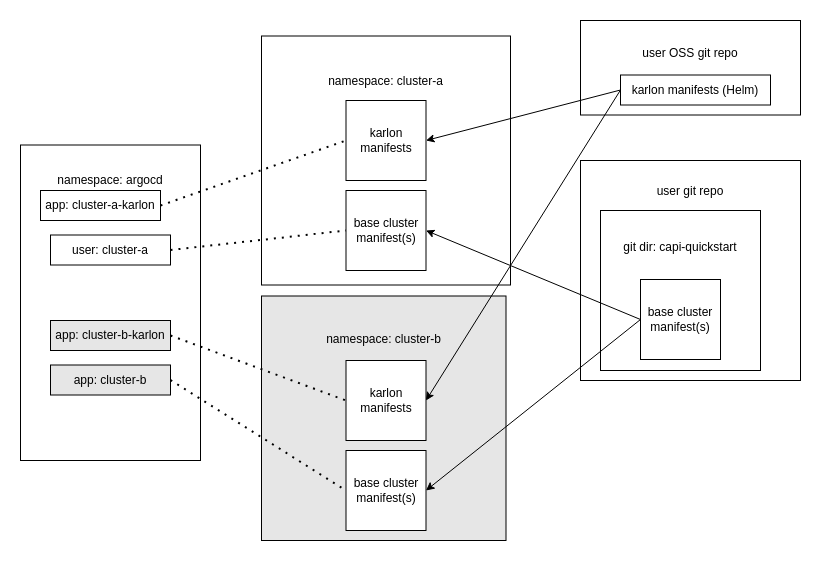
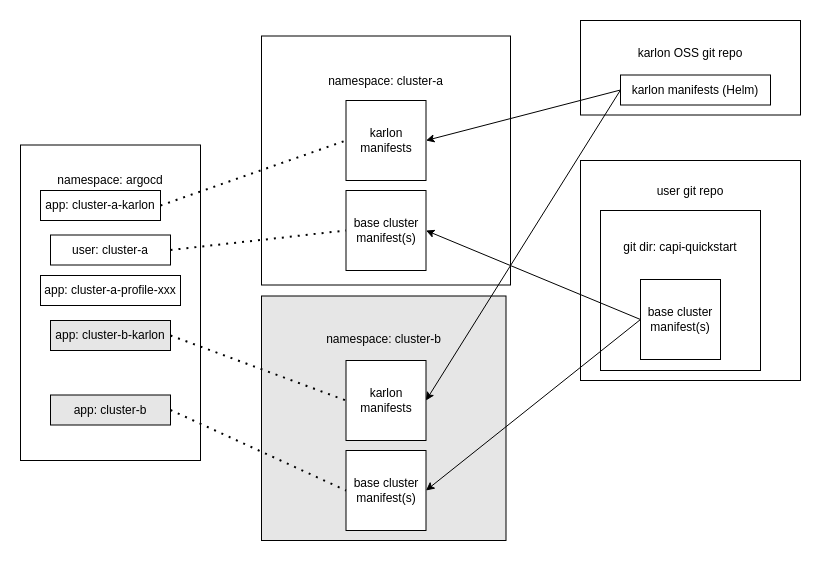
node "user OSS git repo": label "user OSS git repo" -> "karlon OSS git repo"
node "app: cluster-a-profile-xxx": added
node "app: cluster-b": moved (111, 380) -> (111, 410)
